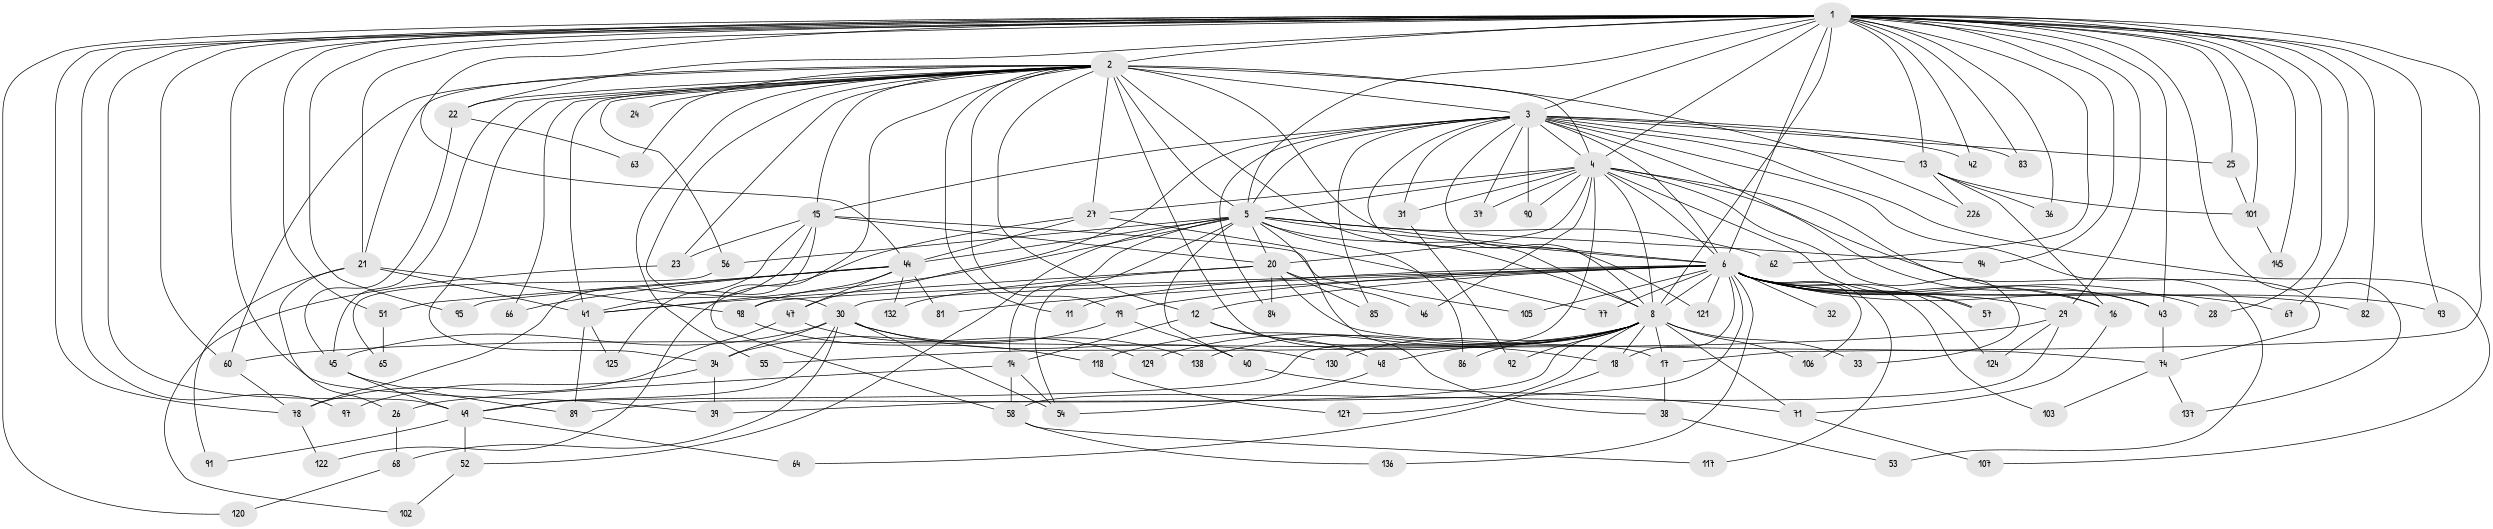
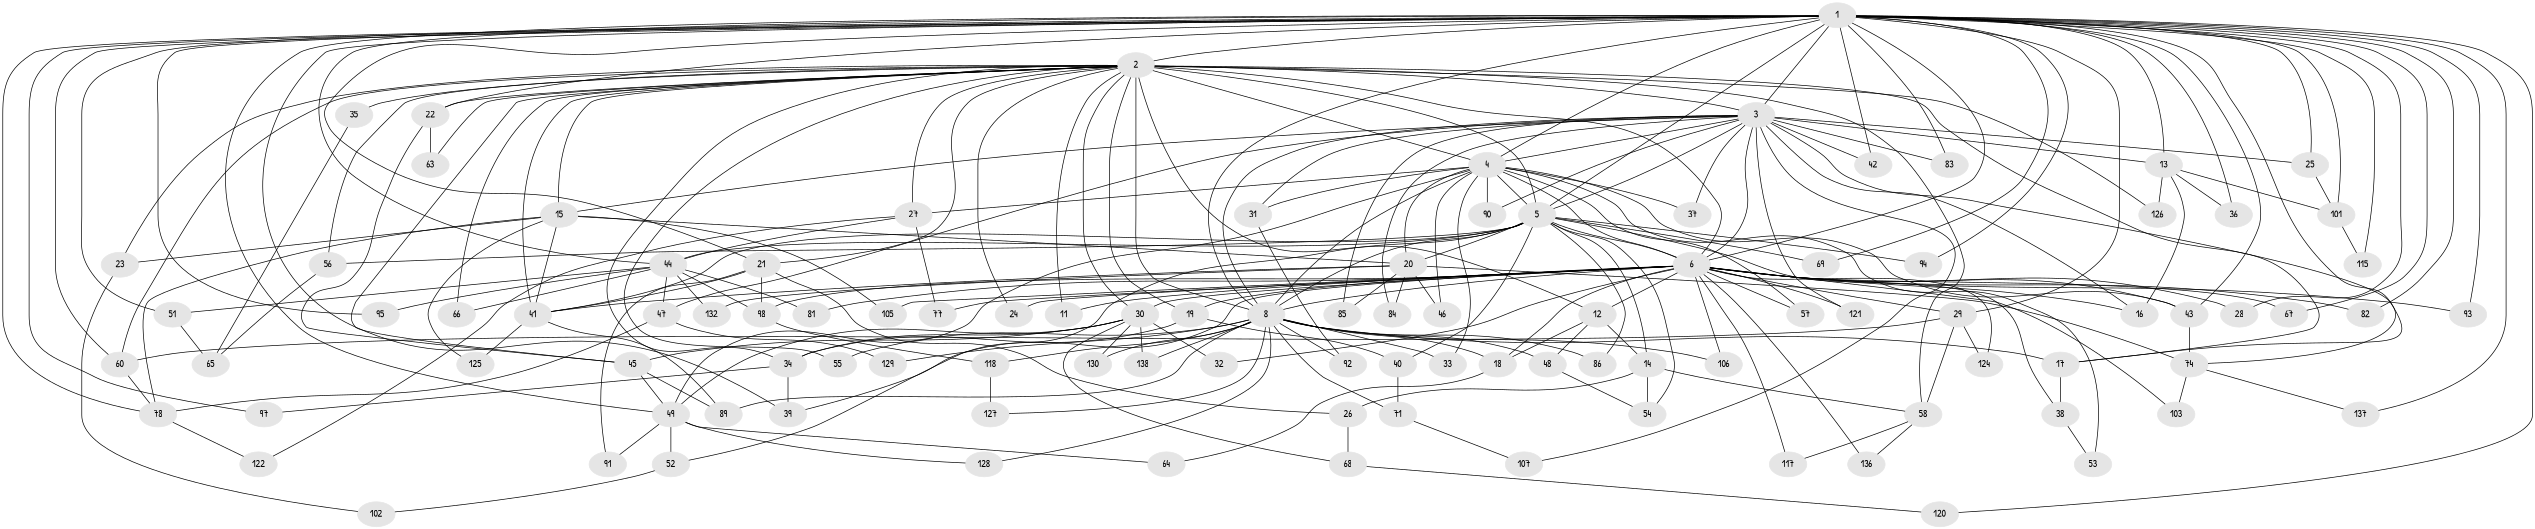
node "35": added
node "226": label "226" -> "126"
node "62": label "62" -> "69"
node "145": label "145" -> "115"
edge "6" -- "24": added
edge "30" -- "54": now "30" -- "32"
edge "16" -- "71": removed
node "128": added
